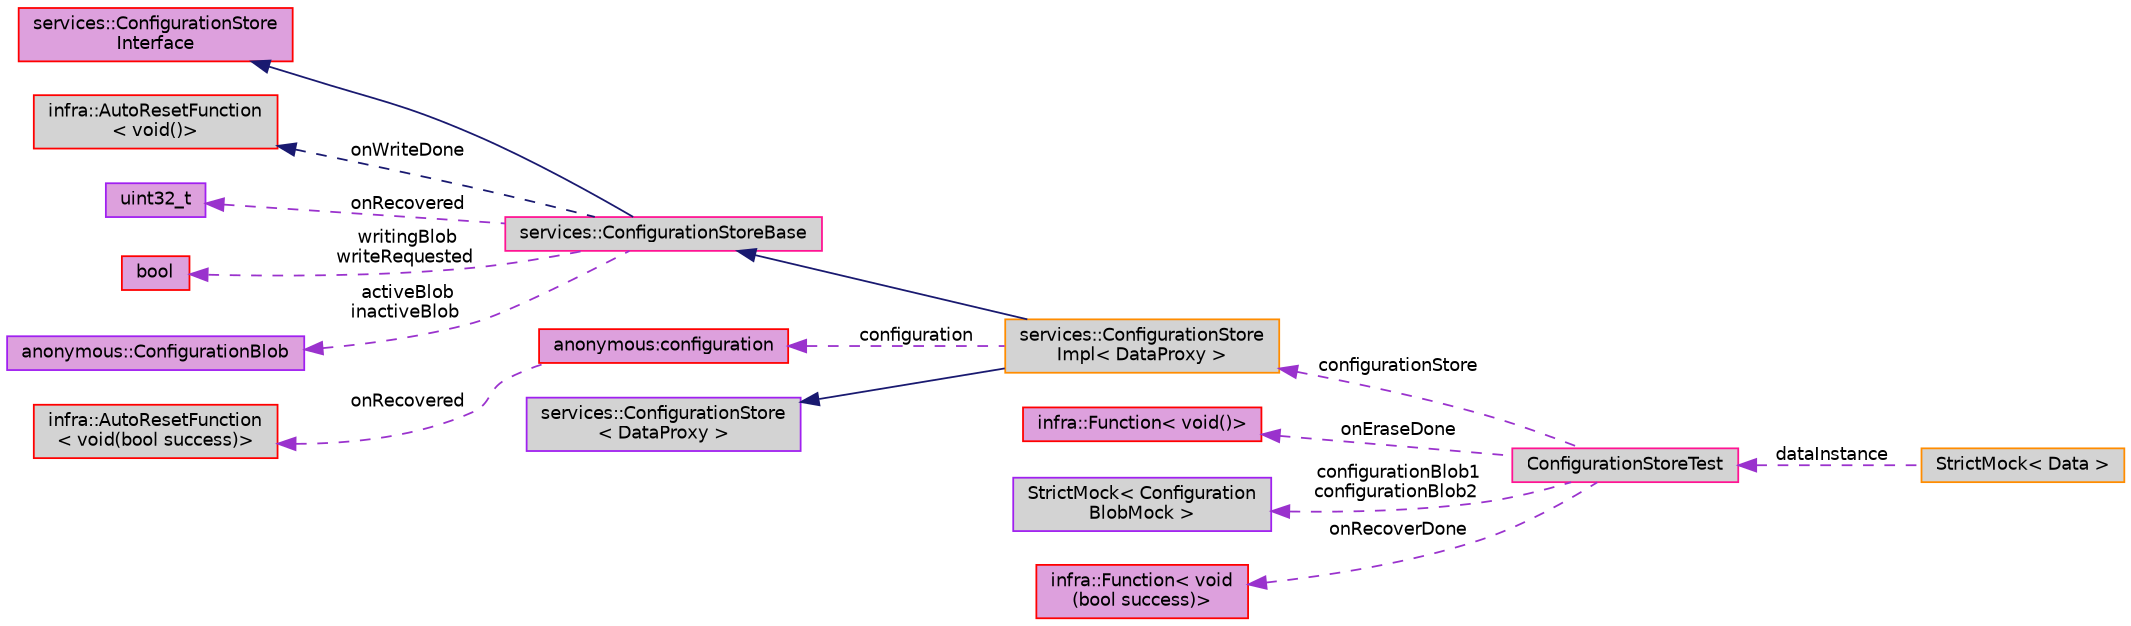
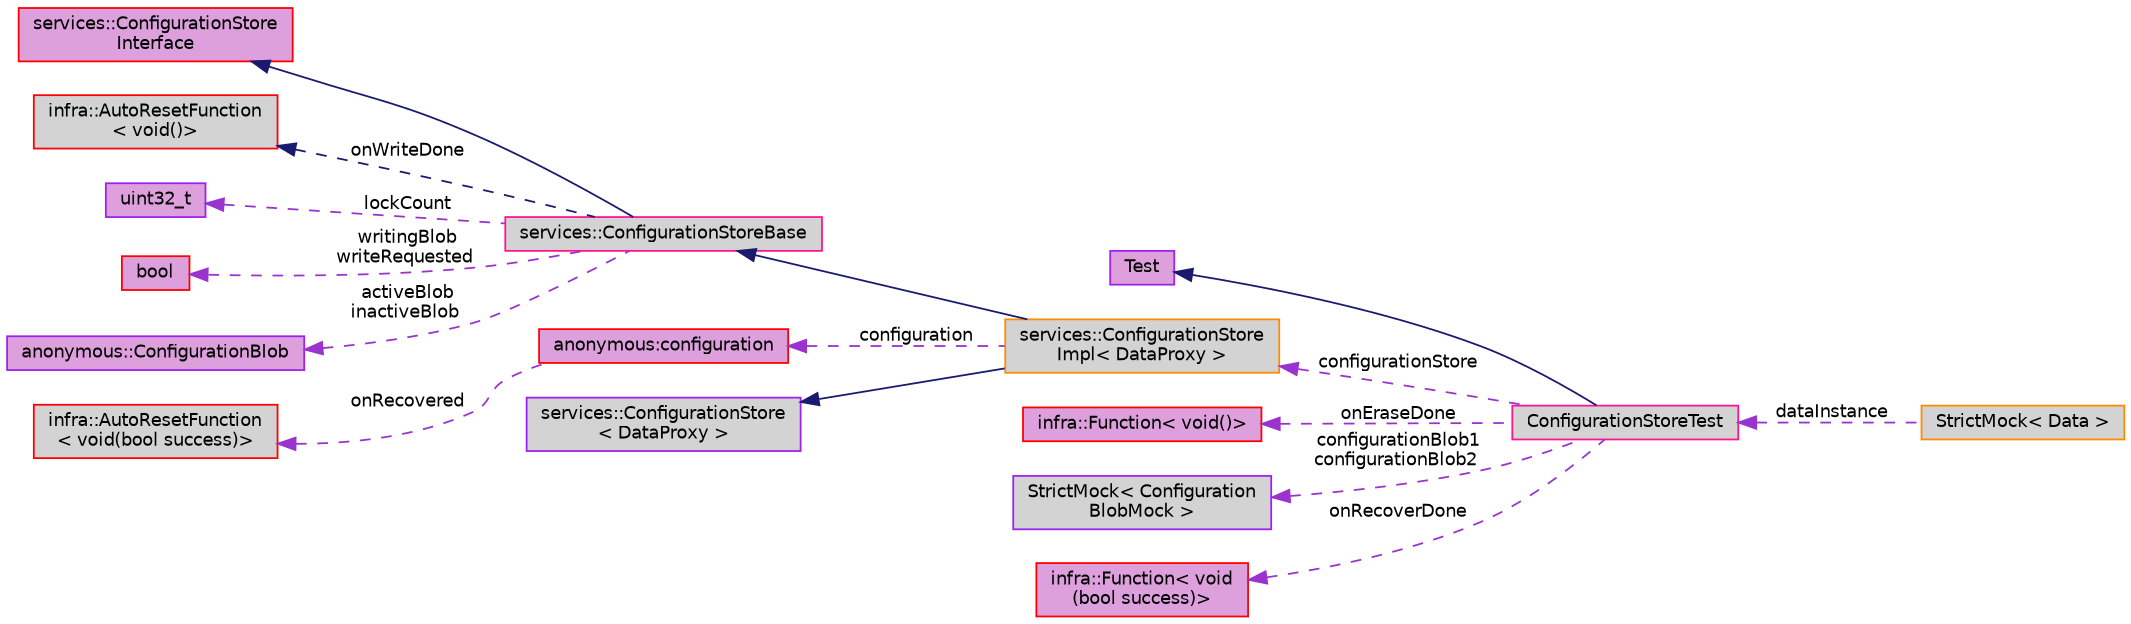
edge "services::ConfigurationStoreBase" -> "uint32_t": label " onRecovered" -> " lockCount"
node "Test": added
